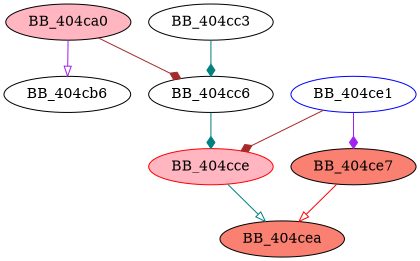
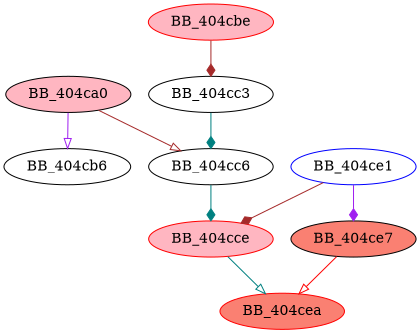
node "BB_404cbe": added
edge "BB_404ca0" -> "BB_404cc6": arrowhead diamond -> onormal
node "BB_404cea": color black -> red
